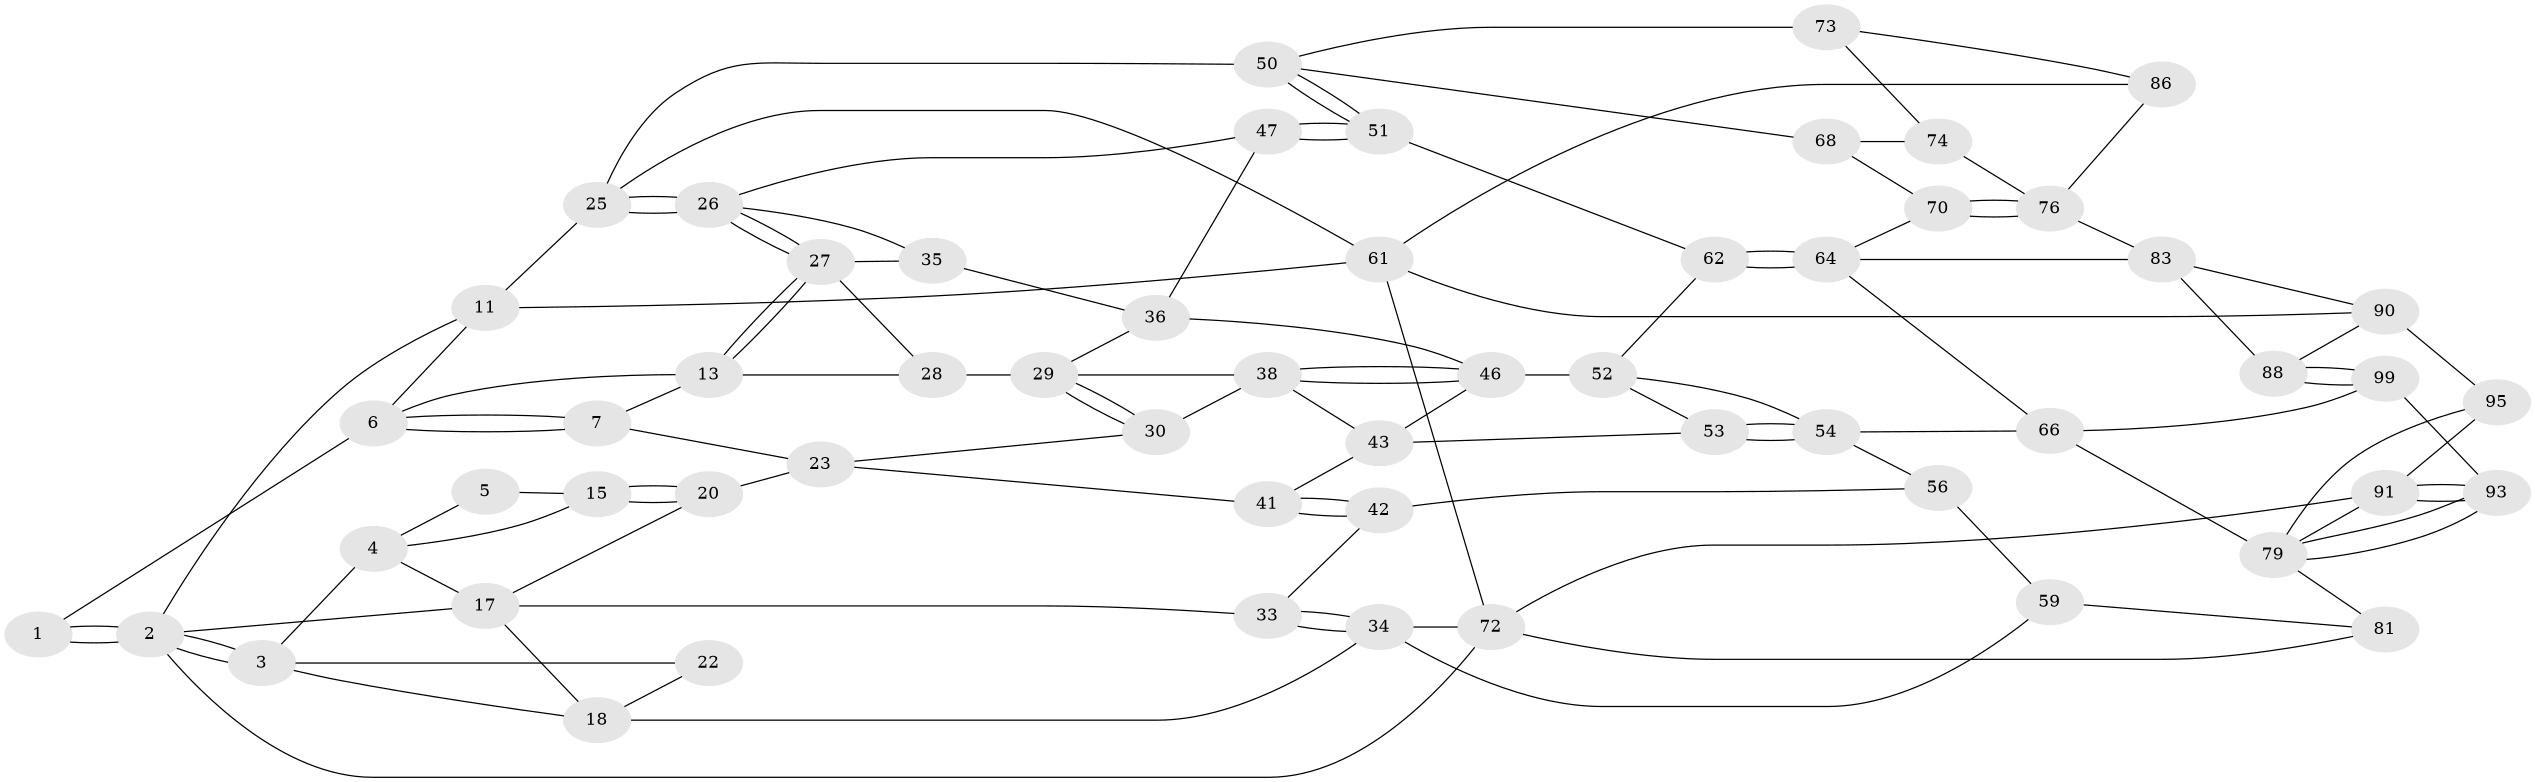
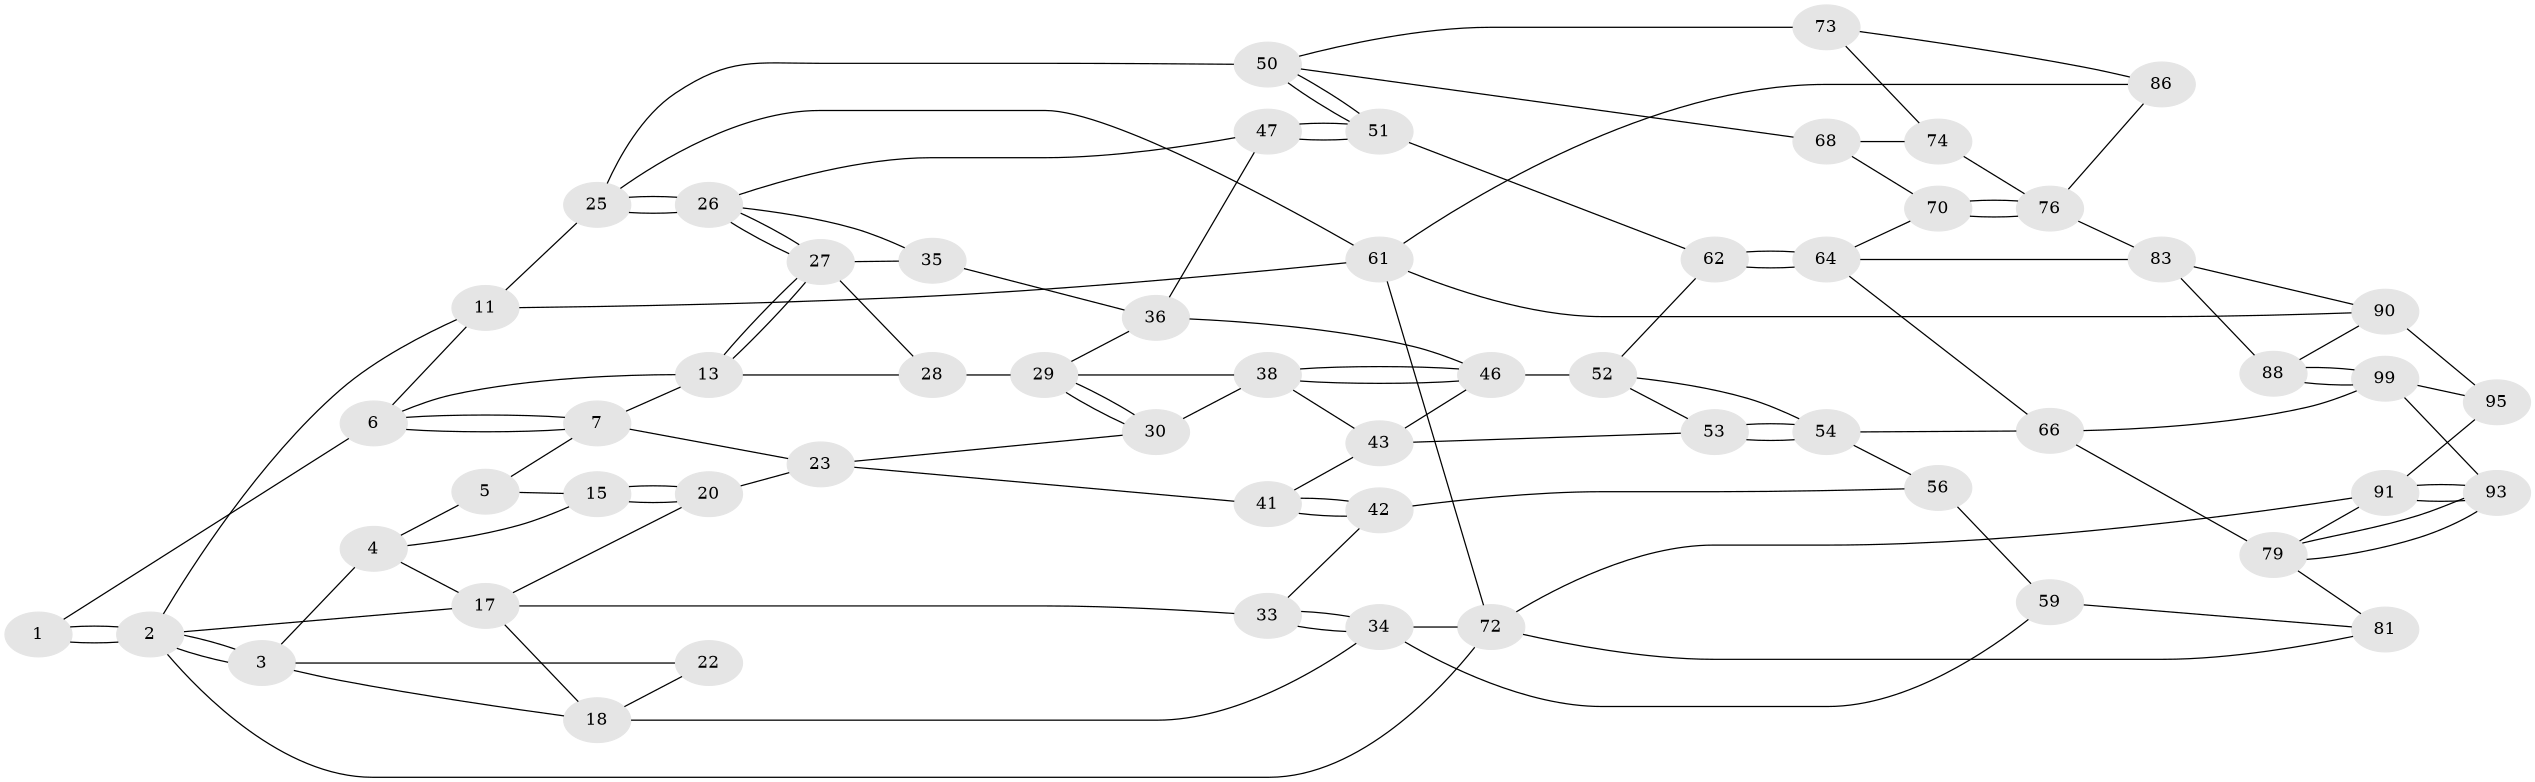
edge "95" -- "79": now "95" -- "99"
edge "7" -- "5": added
